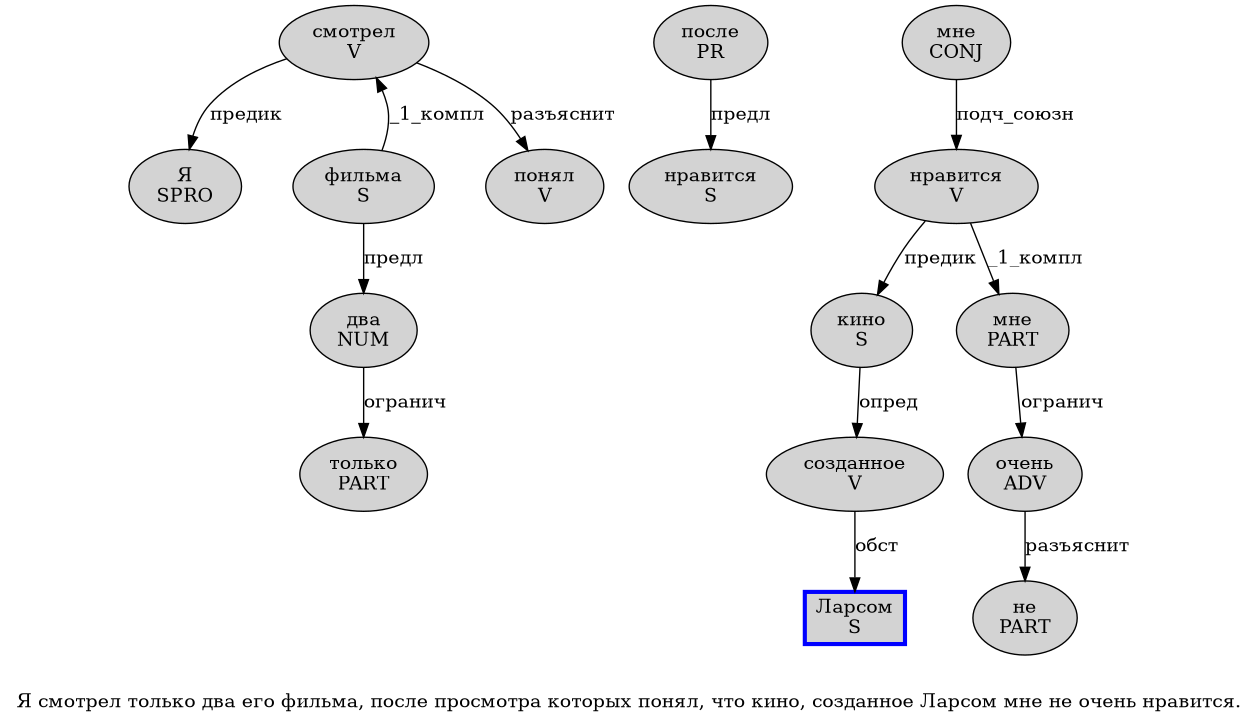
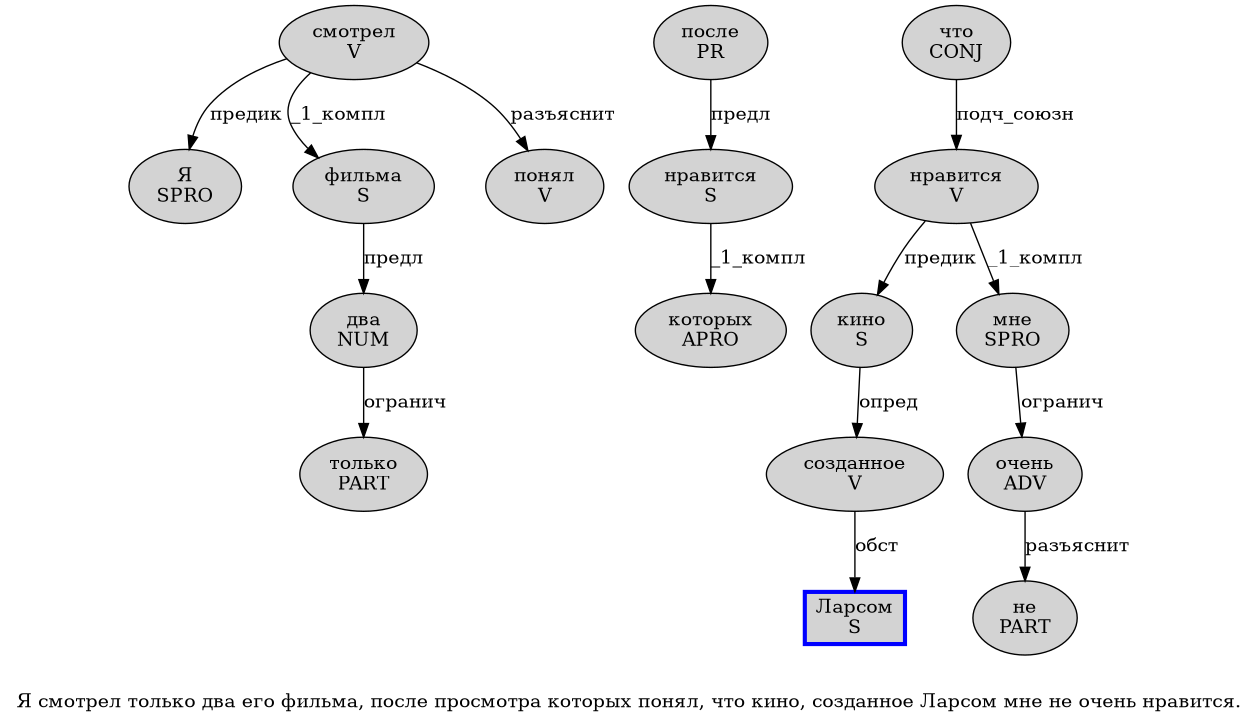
node "мне CONJ": label "мне CONJ" -> "что CONJ"
edge "фильма S" -> "смотрел V": reversed
node "которых APRO": added
node "мне PART": label "мне PART" -> "мне SPRO"
